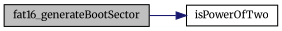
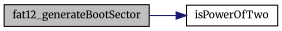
node "fat16_generateBootSector": label "fat16_generateBootSector" -> "fat12_generateBootSector"
